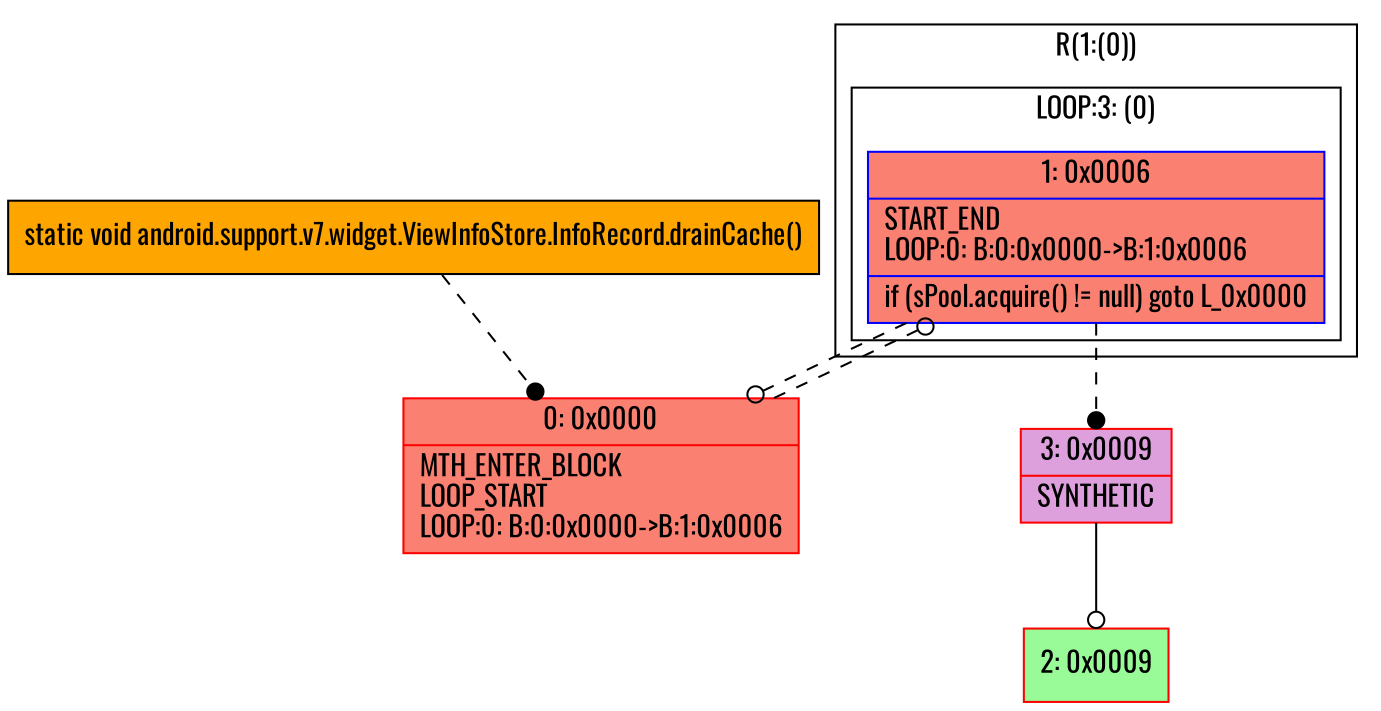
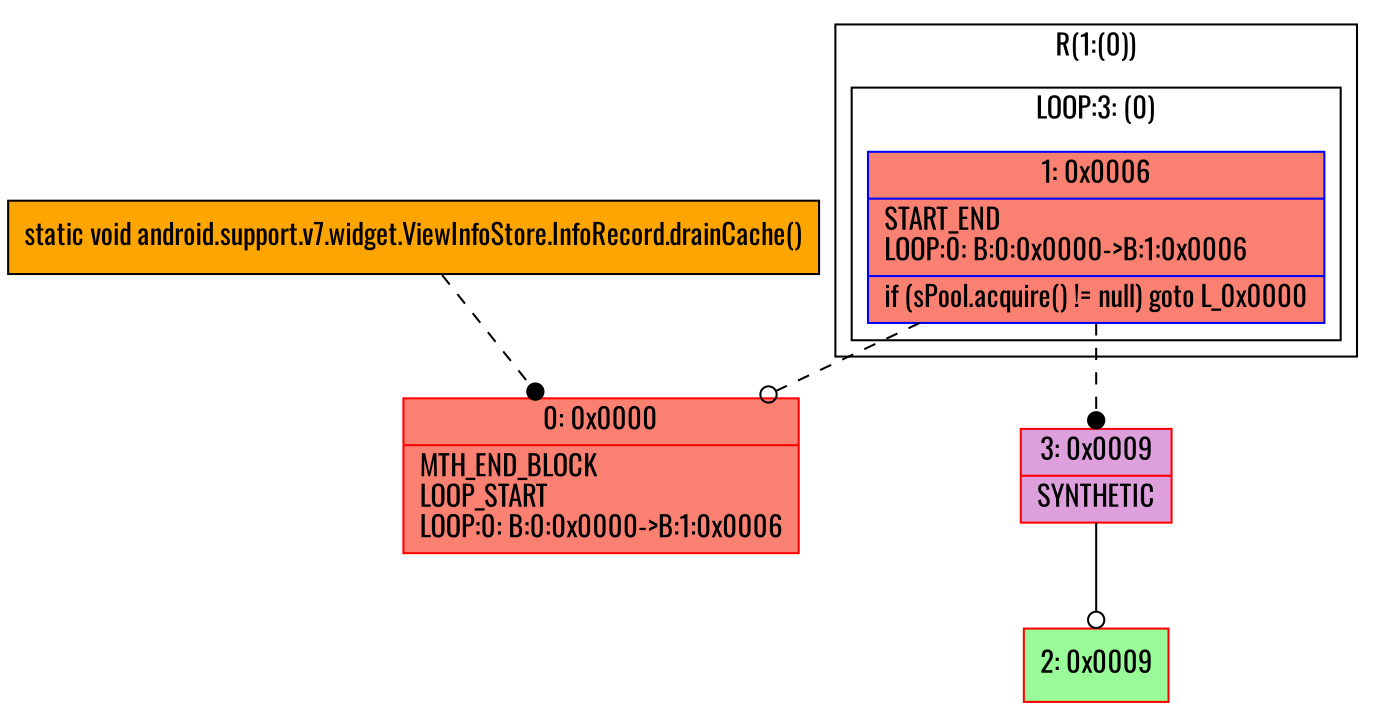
edge "0: 0x0000" -> "1: 0x0006": removed
node "0: 0x0000": text "MTH_ENTER_BLOCK" -> "MTH_END_BLOCK"
